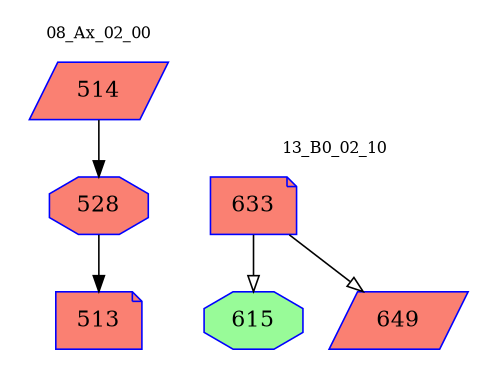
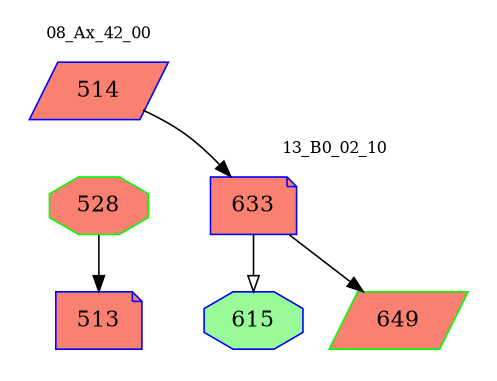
cluster "08_Ax_02_00": label "08_Ax_02_00" -> "08_Ax_42_00"
edge "514" -> "528": now "514" -> "633"
node "528": color blue -> green
edge "633" -> "649": arrowhead onormal -> normal
node "649": color blue -> green
